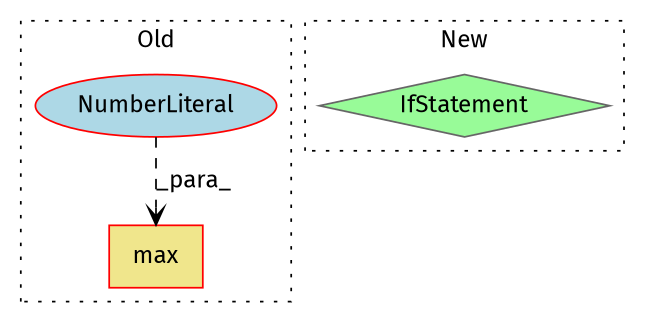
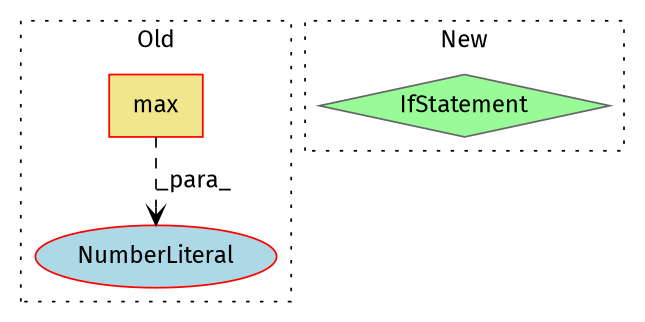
edge "NumberLiteral" -> "max": reversed
